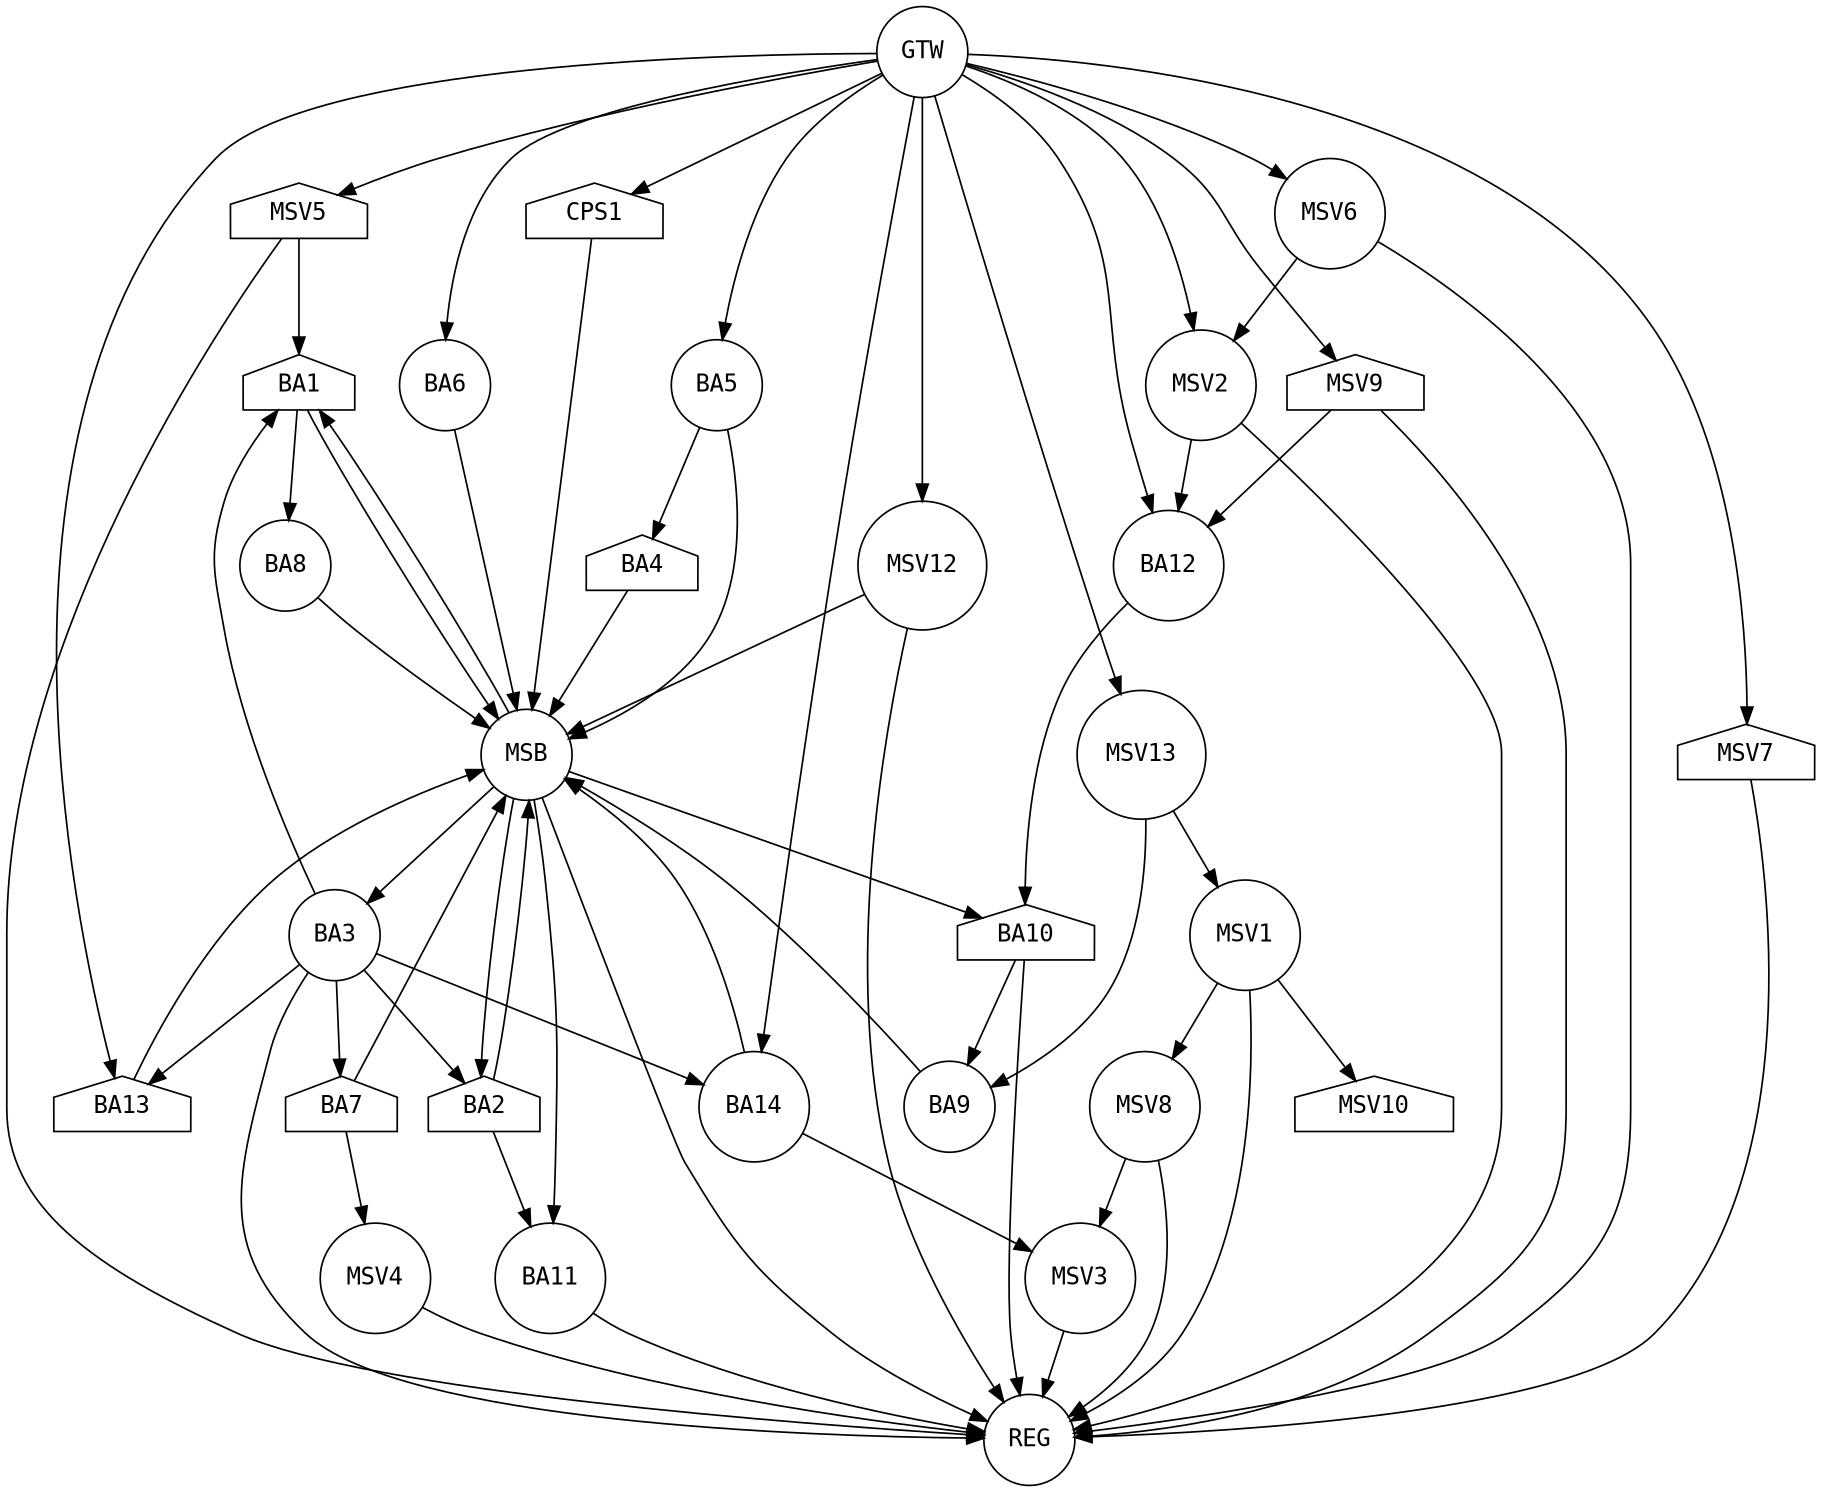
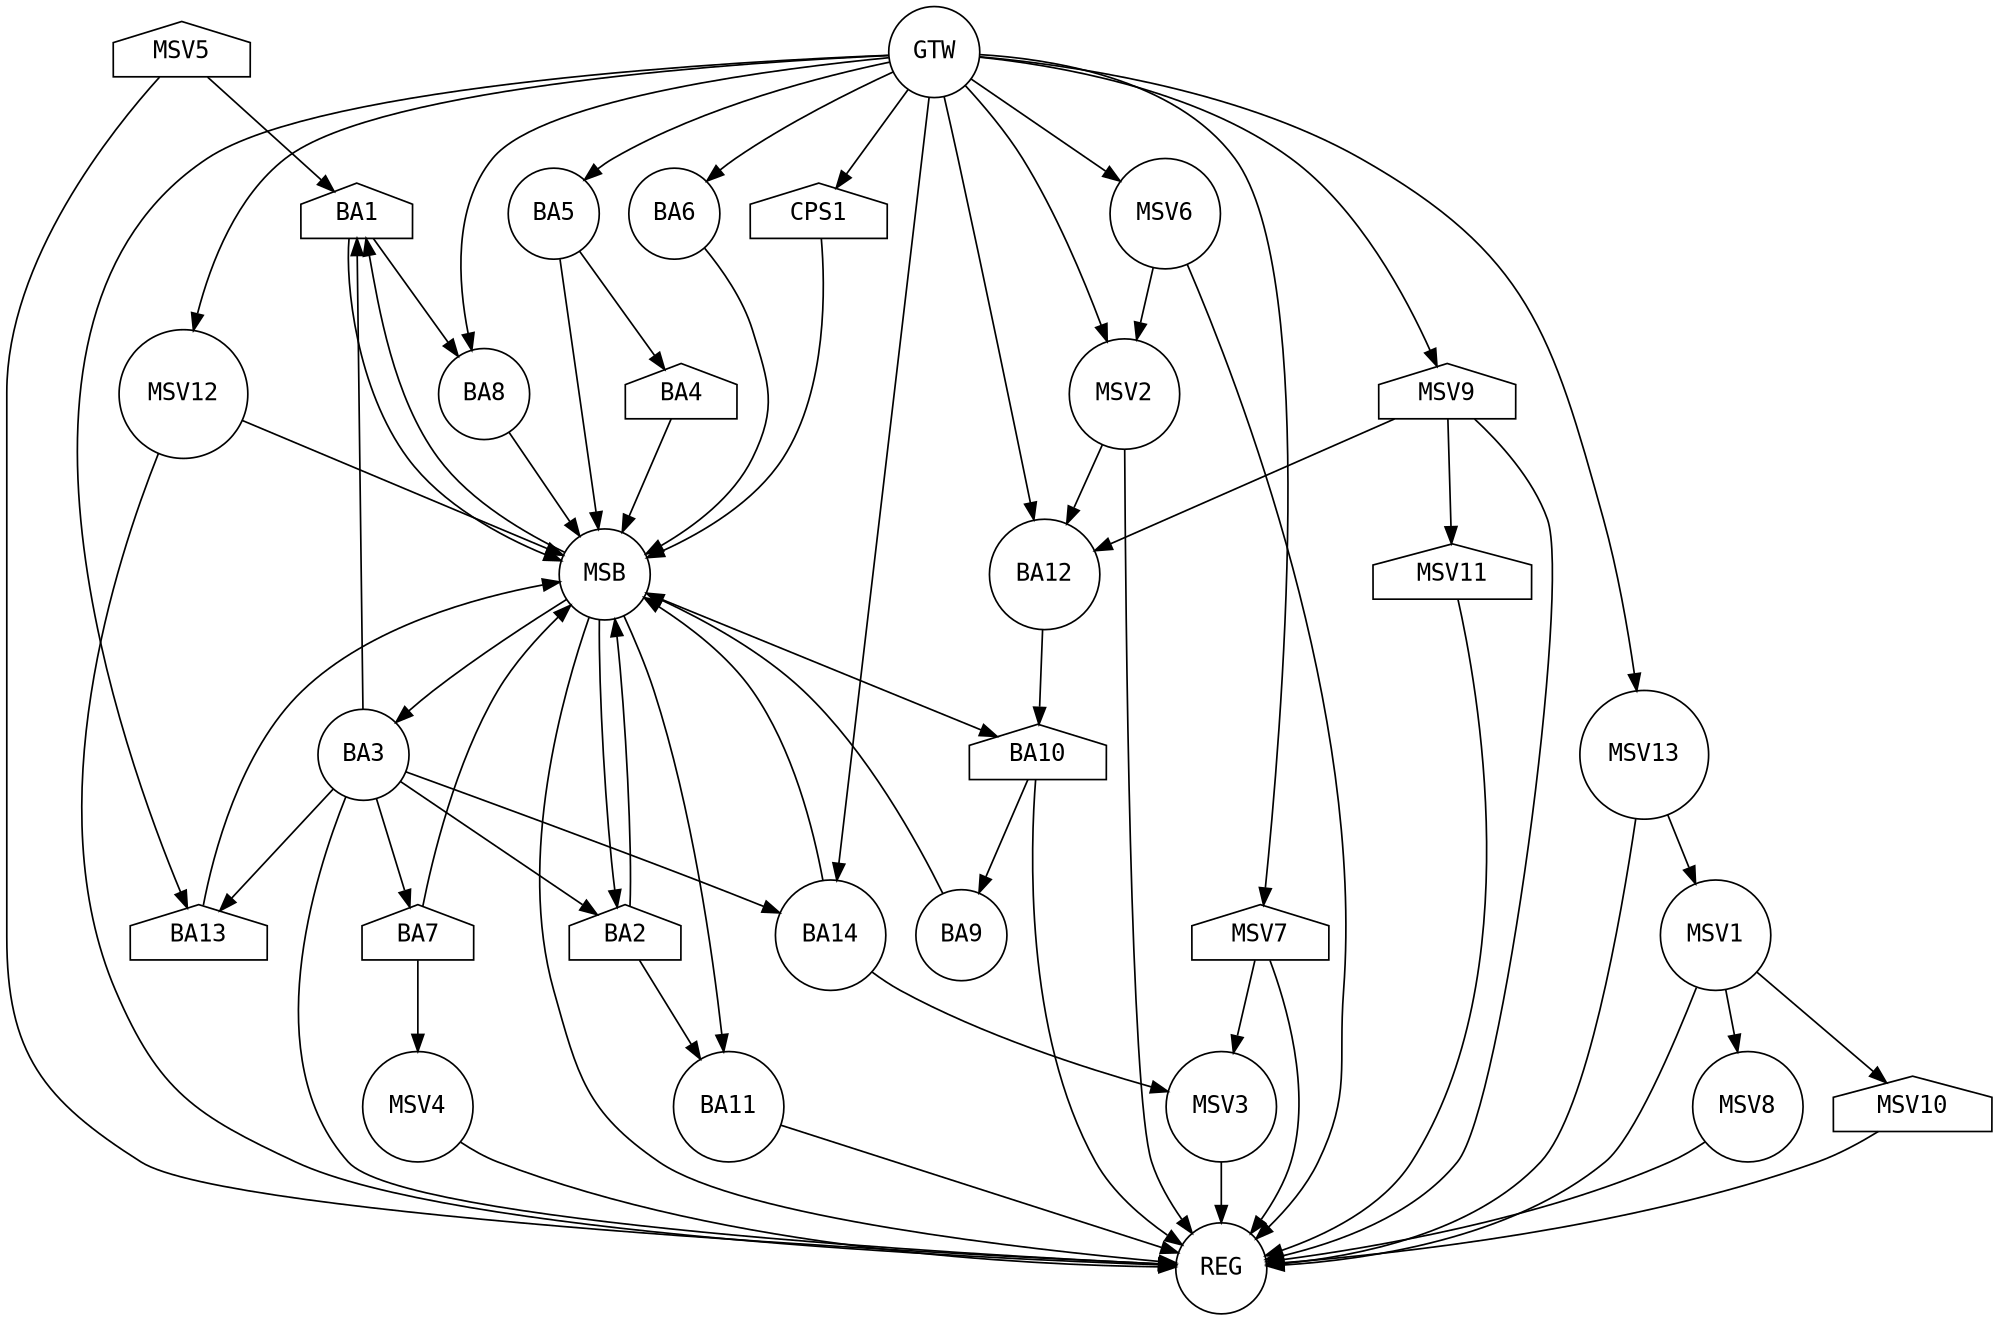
edge "GTW" -> "MSV5": now "GTW" -> "BA8"
node "MSV11": added
edge "MSV13" -> "BA9": now "MSV13" -> "REG"
edge "MSV8" -> "MSV3": now "MSV7" -> "MSV3"
edge "MSV10" -> "REG": added
